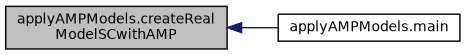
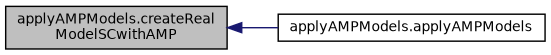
node "applyAMPModels.main": label "applyAMPModels.main" -> "applyAMPModels.applyAMPModels"
